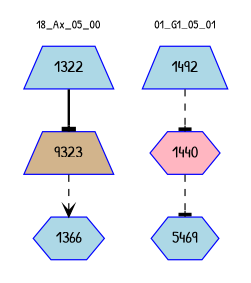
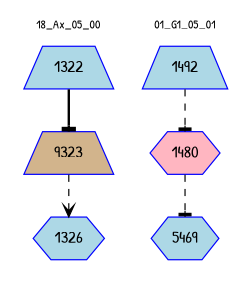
node "1440": label "1440" -> "1480"
node "1366": label "1366" -> "1326"
